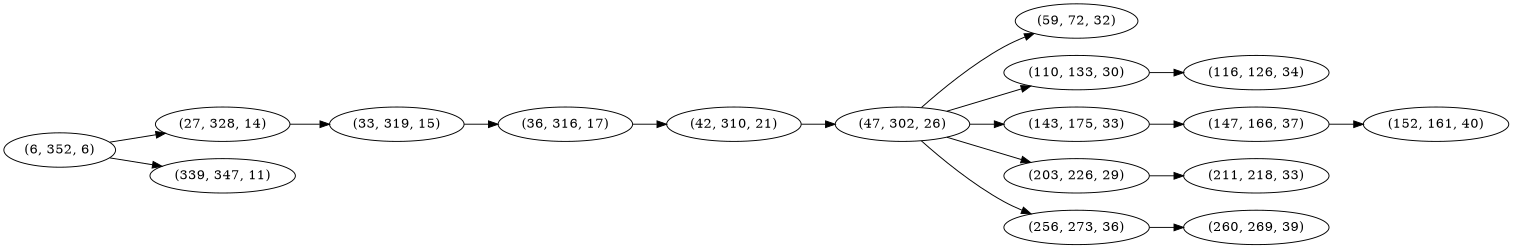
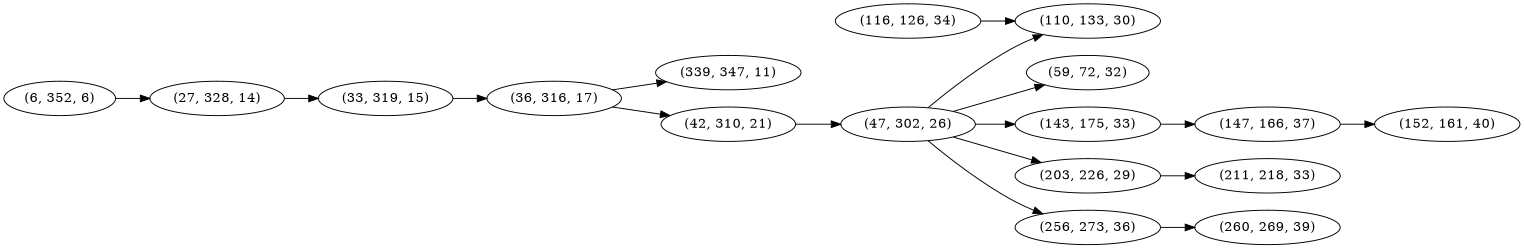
edge "(110, 133, 30)" -> "(116, 126, 34)": reversed
edge "(6, 352, 6)" -> "(339, 347, 11)": now "(36, 316, 17)" -> "(339, 347, 11)"
